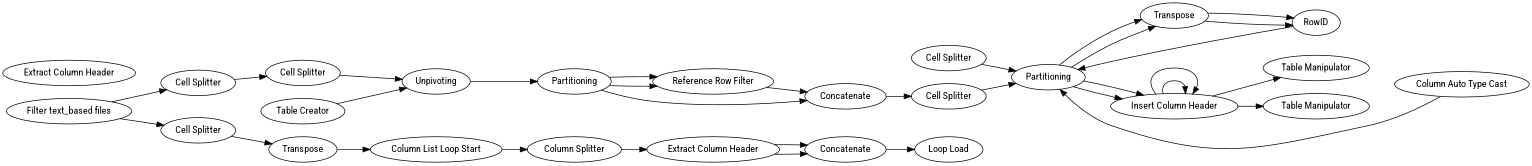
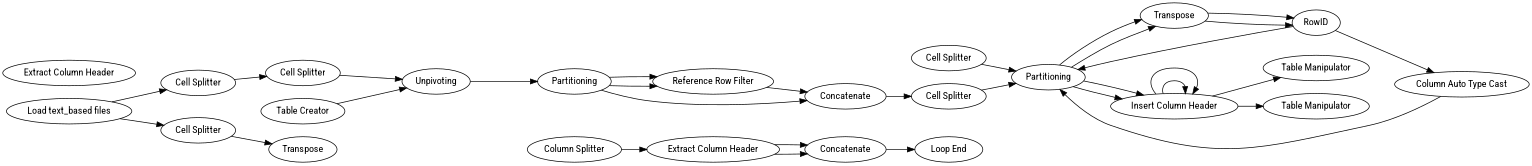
edge "RowID" -> "Column Auto Type Cast": added
node "Filter text_based files": label "Filter text_based files" -> "Load text_based files"
node "Column List Loop Start": removed
node "Loop Load": label "Loop Load" -> "Loop End"
